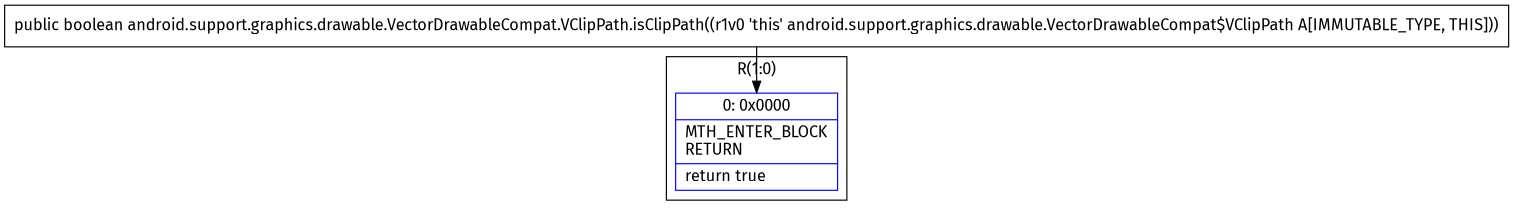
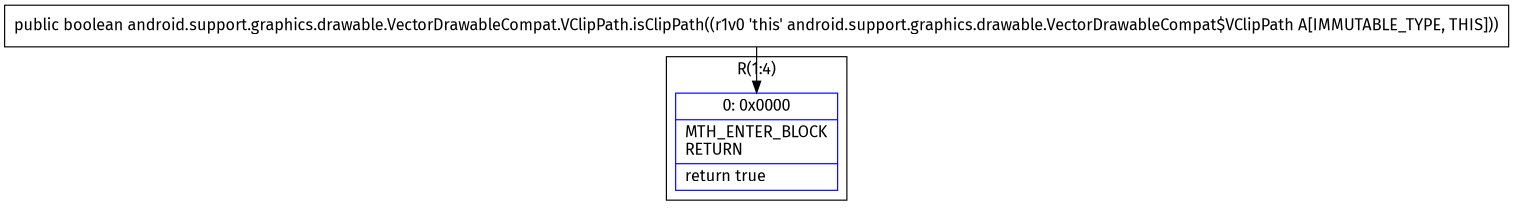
cluster "R(1:0)": label "R(1:0)" -> "R(1:4)"
